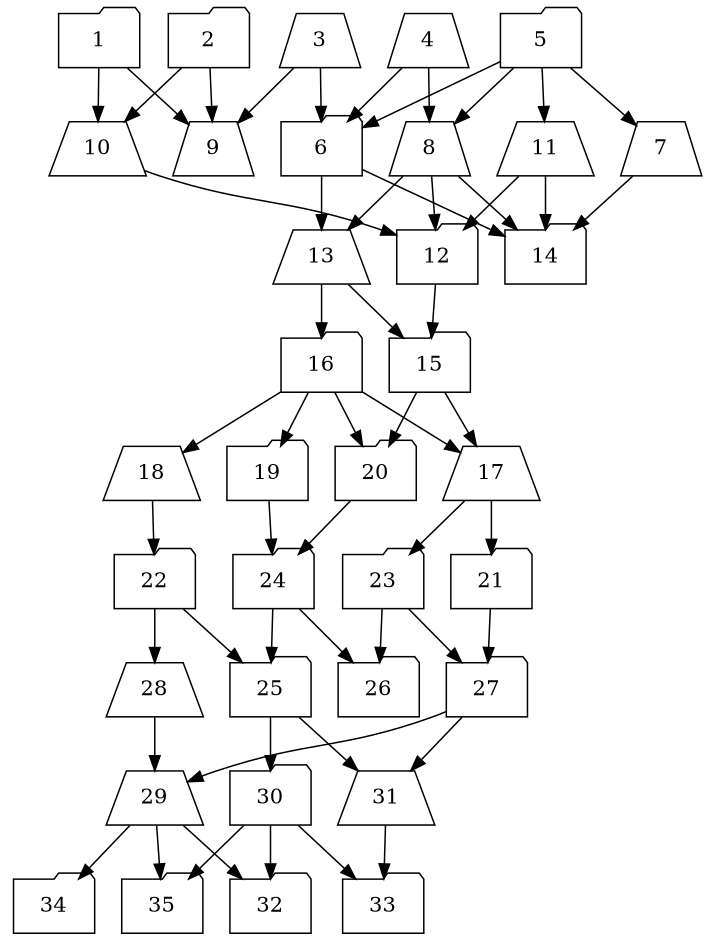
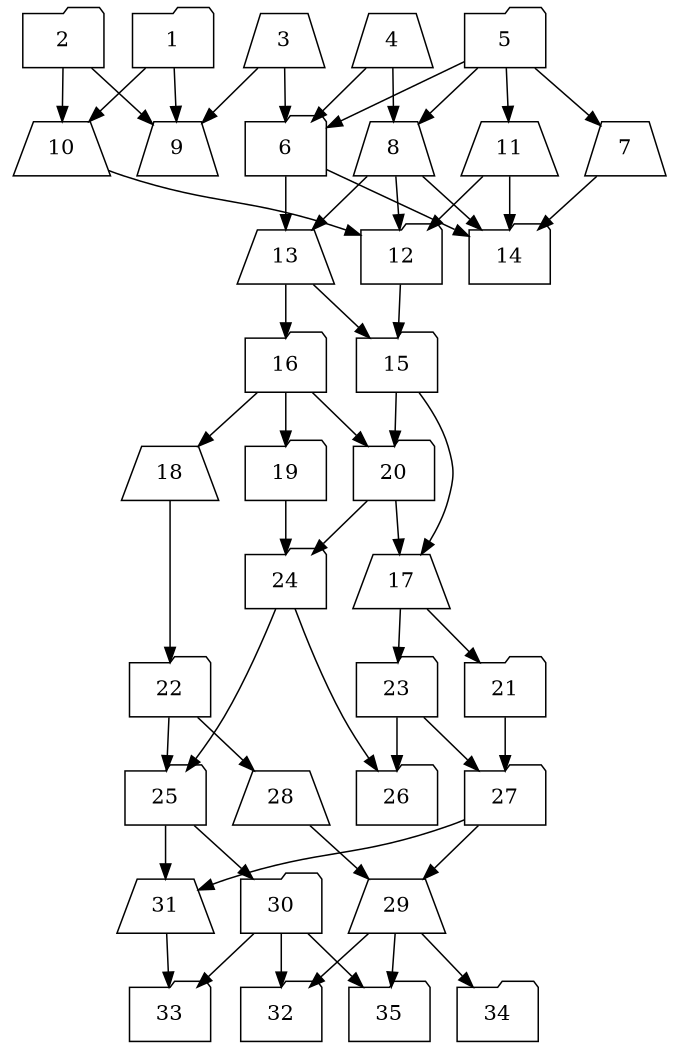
edge "16" -> "17": now "20" -> "17"
